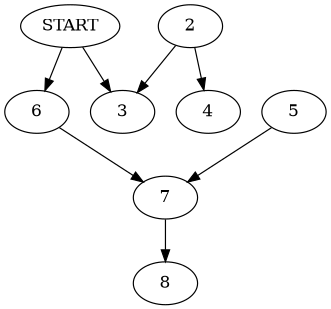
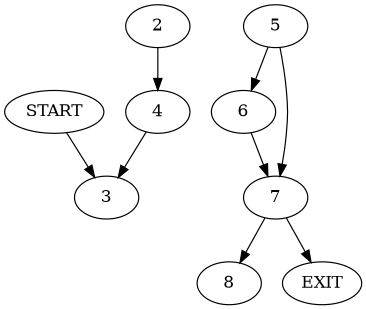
edge "START" -> "6": now "5" -> "6"
edge "2" -> "3": now "4" -> "3"
node "EXIT": added
